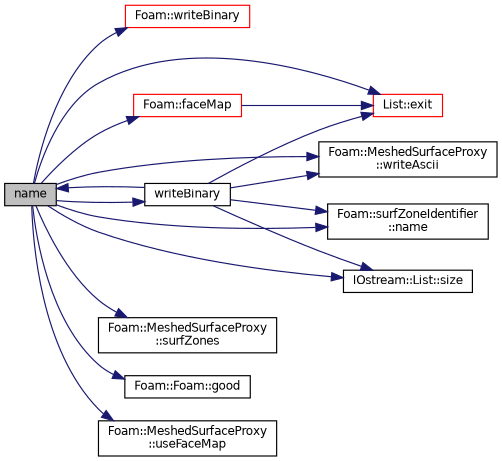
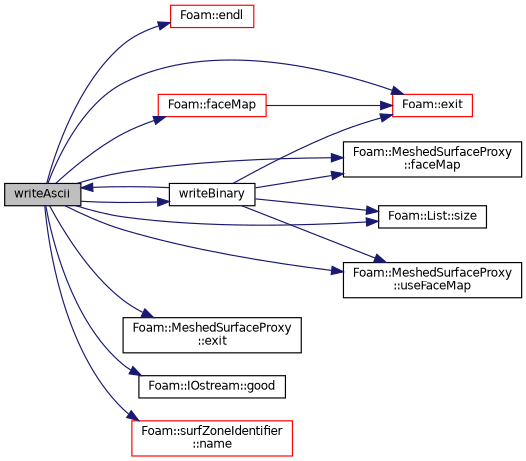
node "Foam::writeBinary": label "Foam::writeBinary" -> "Foam::endl"
node "List::exit": label "List::exit" -> "Foam::exit"
node "Foam::MeshedSurfaceProxy ::writeAscii": label "Foam::MeshedSurfaceProxy ::writeAscii" -> "Foam::MeshedSurfaceProxy ::faceMap"
node "name": label "name" -> "writeAscii"
edge "writeBinary" -> "Foam::surfZoneIdentifier ::name": now "writeBinary" -> "Foam::MeshedSurfaceProxy ::useFaceMap"
node "Foam::surfZoneIdentifier ::name": color black -> red
node "IOstream::List::size": label "IOstream::List::size" -> "Foam::List::size"
node "Foam::MeshedSurfaceProxy ::surfZones": label "Foam::MeshedSurfaceProxy ::surfZones" -> "Foam::MeshedSurfaceProxy ::exit"
node "Foam::Foam::good": label "Foam::Foam::good" -> "Foam::IOstream::good"
